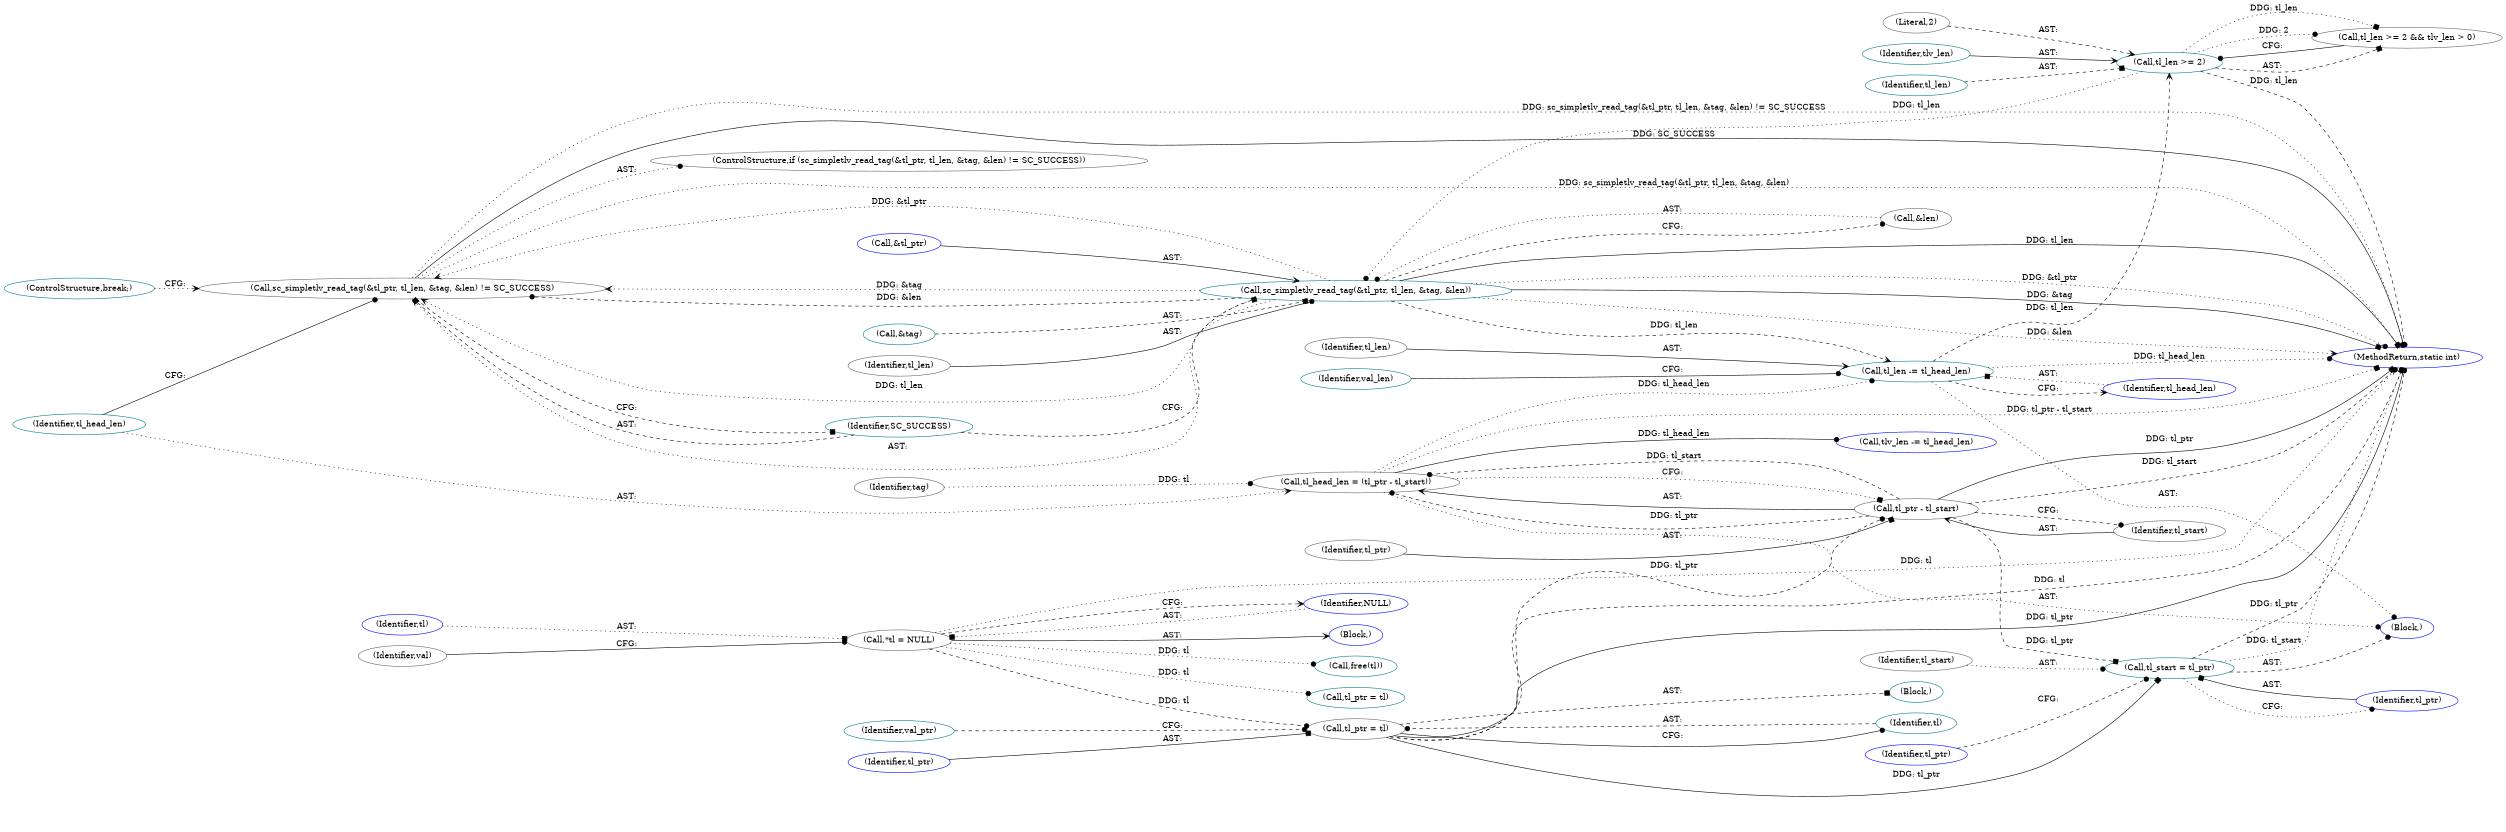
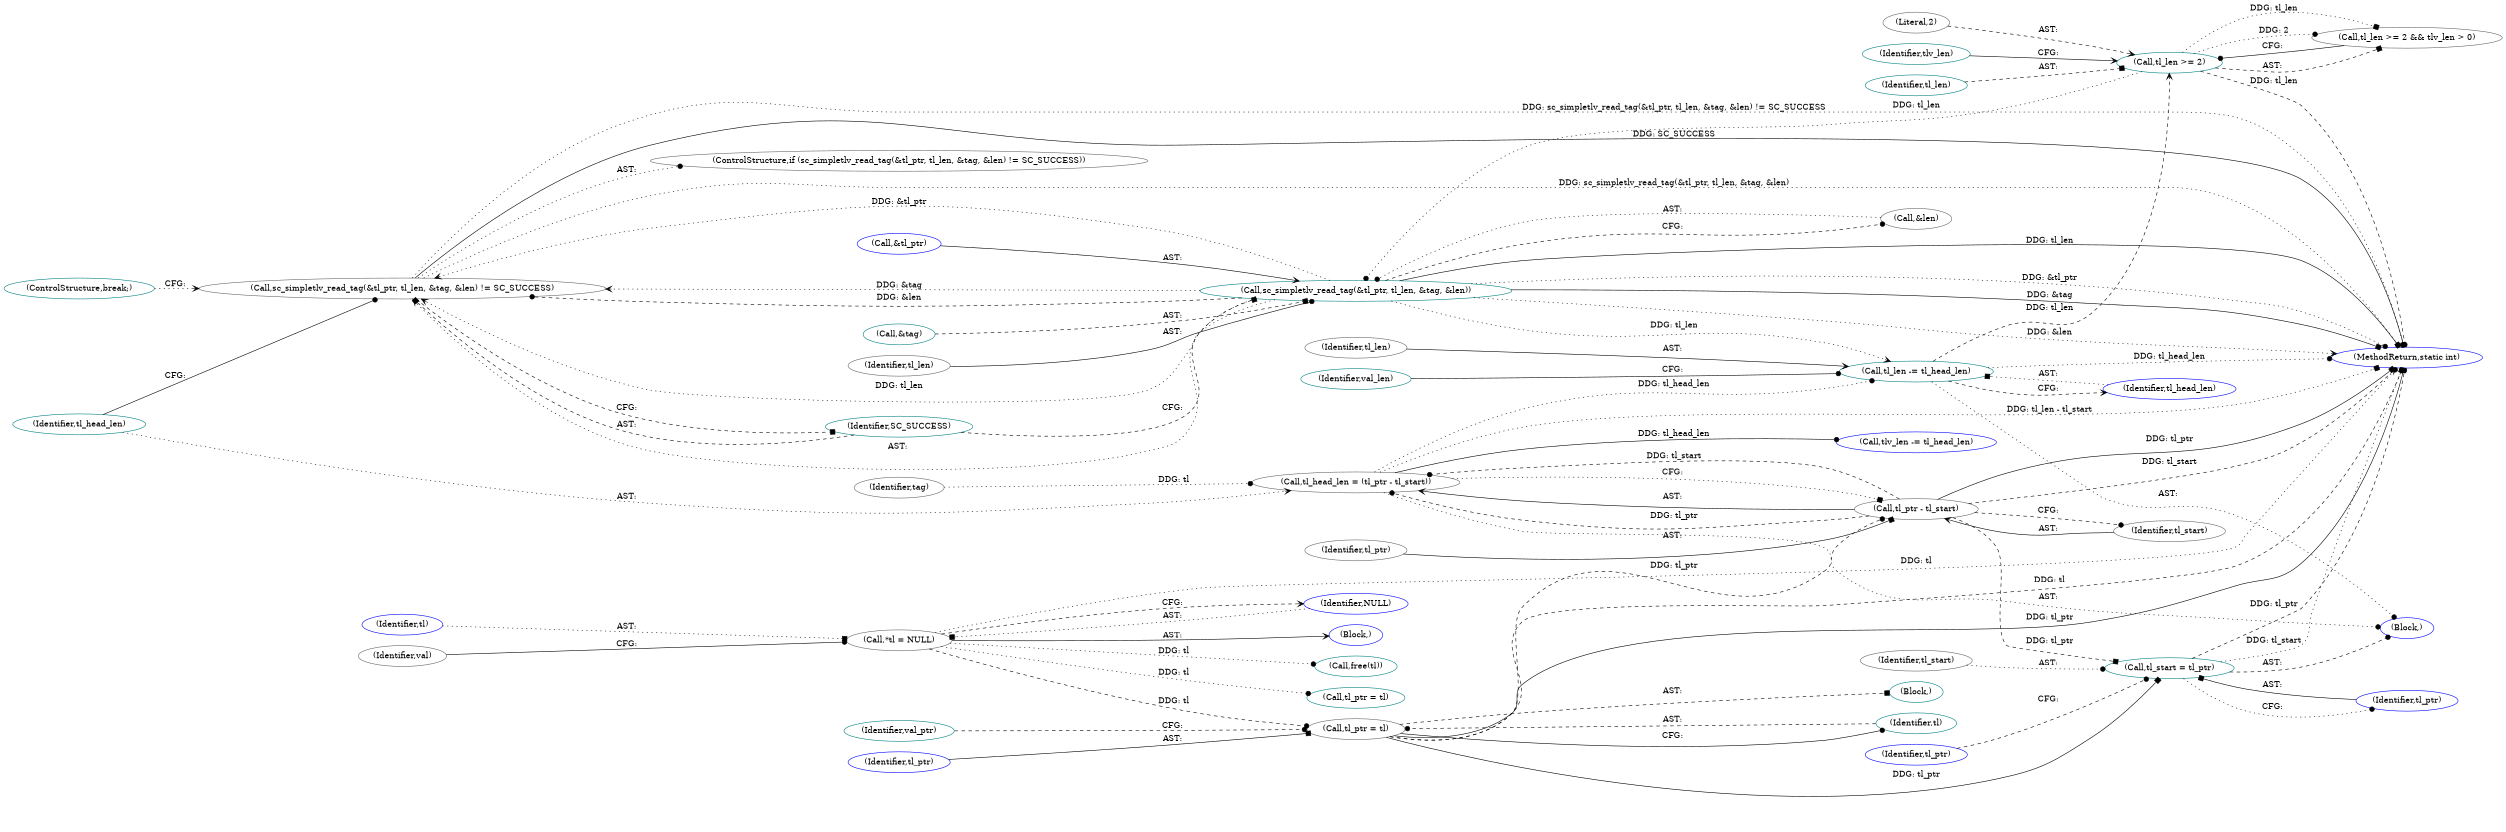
edge "(Identifier,tlv_len)" -> "(Call,tl_len >= 2)": label "AST: " -> "CFG: "
edge "(Call,sc_simpletlv_read_tag(&tl_ptr, tl_len, &tag, &len))" -> "(Call,tl_len -= tl_head_len)": style dashed -> dotted
edge "(Call,tl_head_len = (tl_ptr - tl_start))" -> "(MethodReturn,static int)": label "DDG: tl_ptr - tl_start" -> "DDG: tl_len - tl_start"
